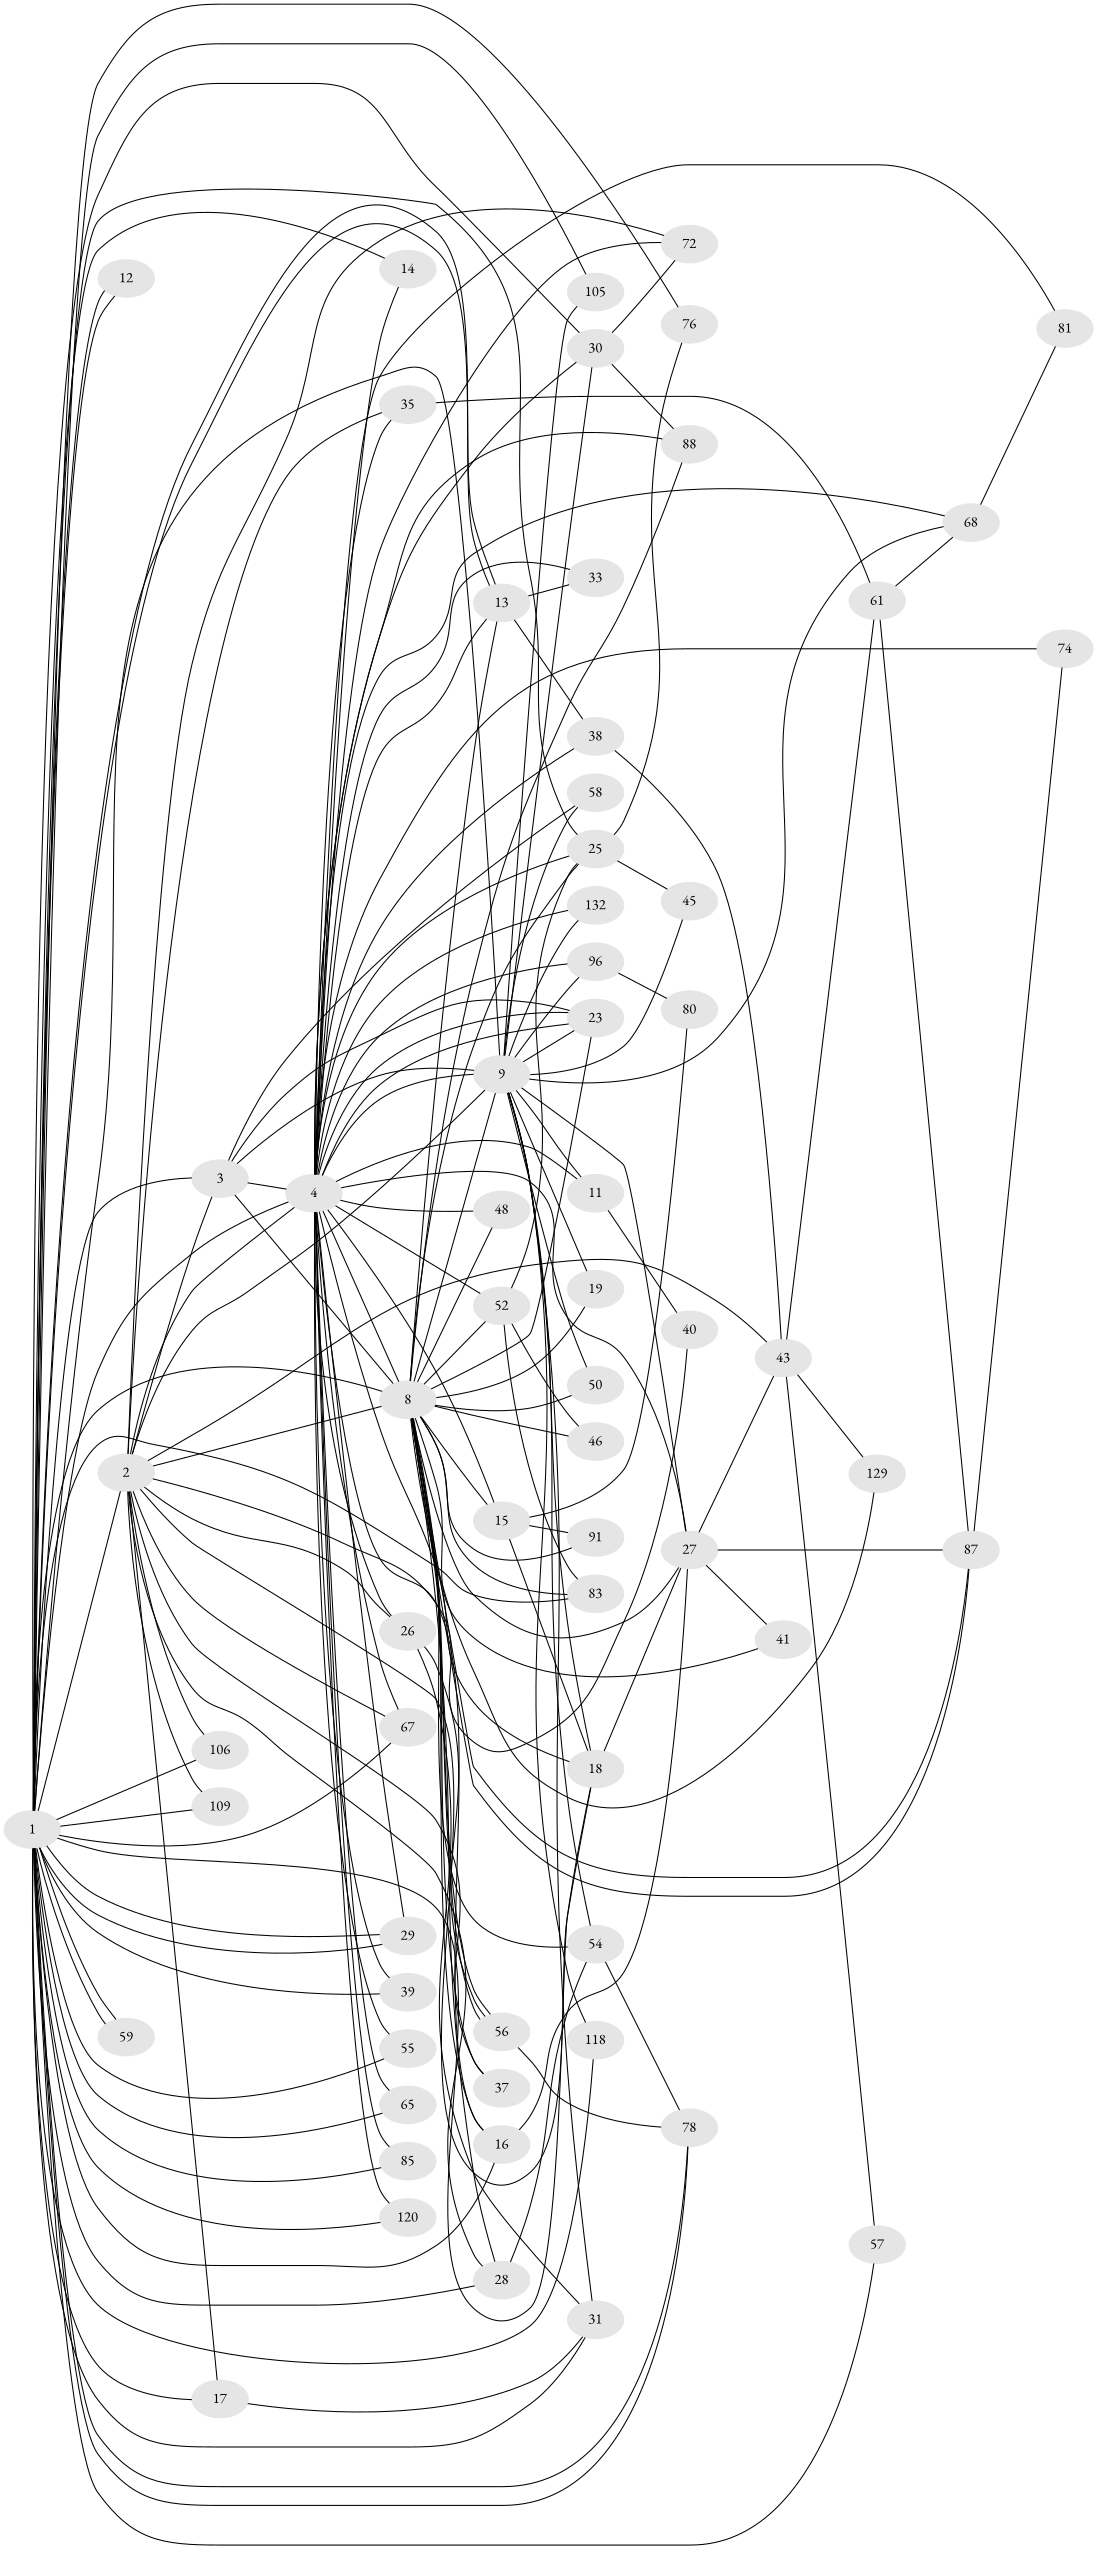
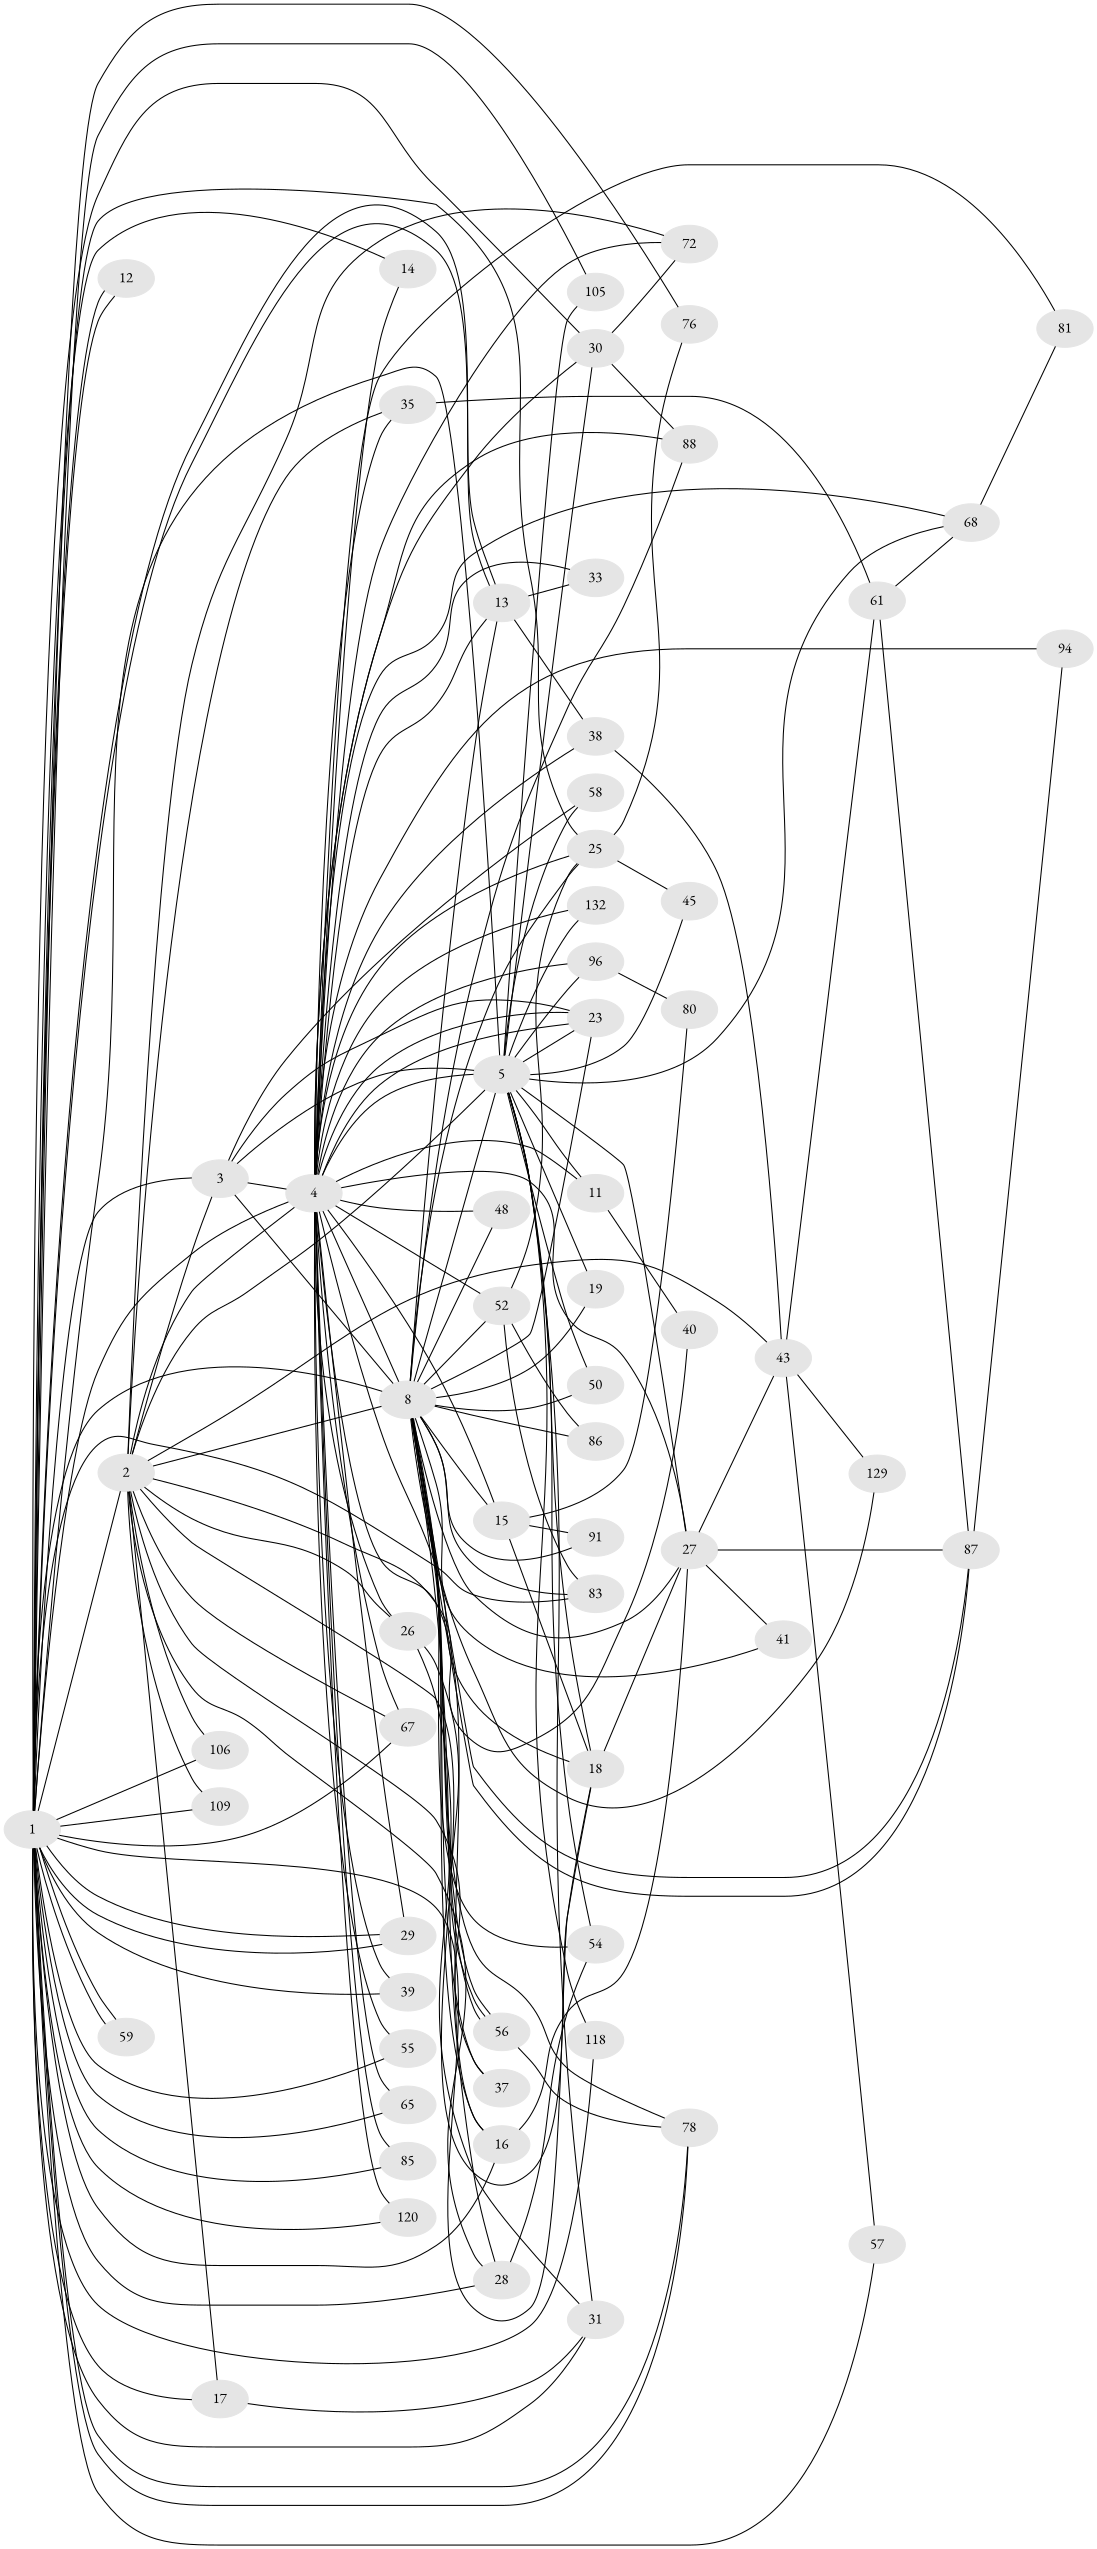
node "74": label "74" -> "94"
node "9": label "9" -> "5"
node "46": label "46" -> "86"
edge "54" -- "78": now "8" -- "78"
